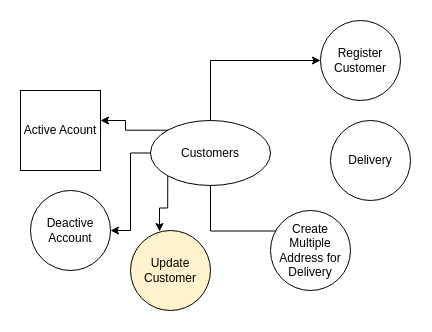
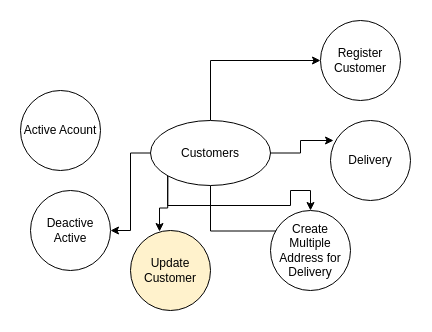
edge "Customers" -> "Active Acount": now "Customers" -> "Create Multiple Address for Delivery"
node "Active Acount": shape rectangle -> ellipse
edge "Customers" -> "Delivery": added
node "Deactive Account": label "Deactive Account" -> "Deactive Active"
